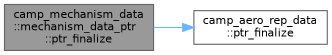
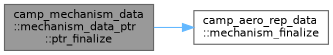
node "camp_aero_rep_data ::ptr_finalize": label "camp_aero_rep_data ::ptr_finalize" -> "camp_aero_rep_data ::mechanism_finalize"
